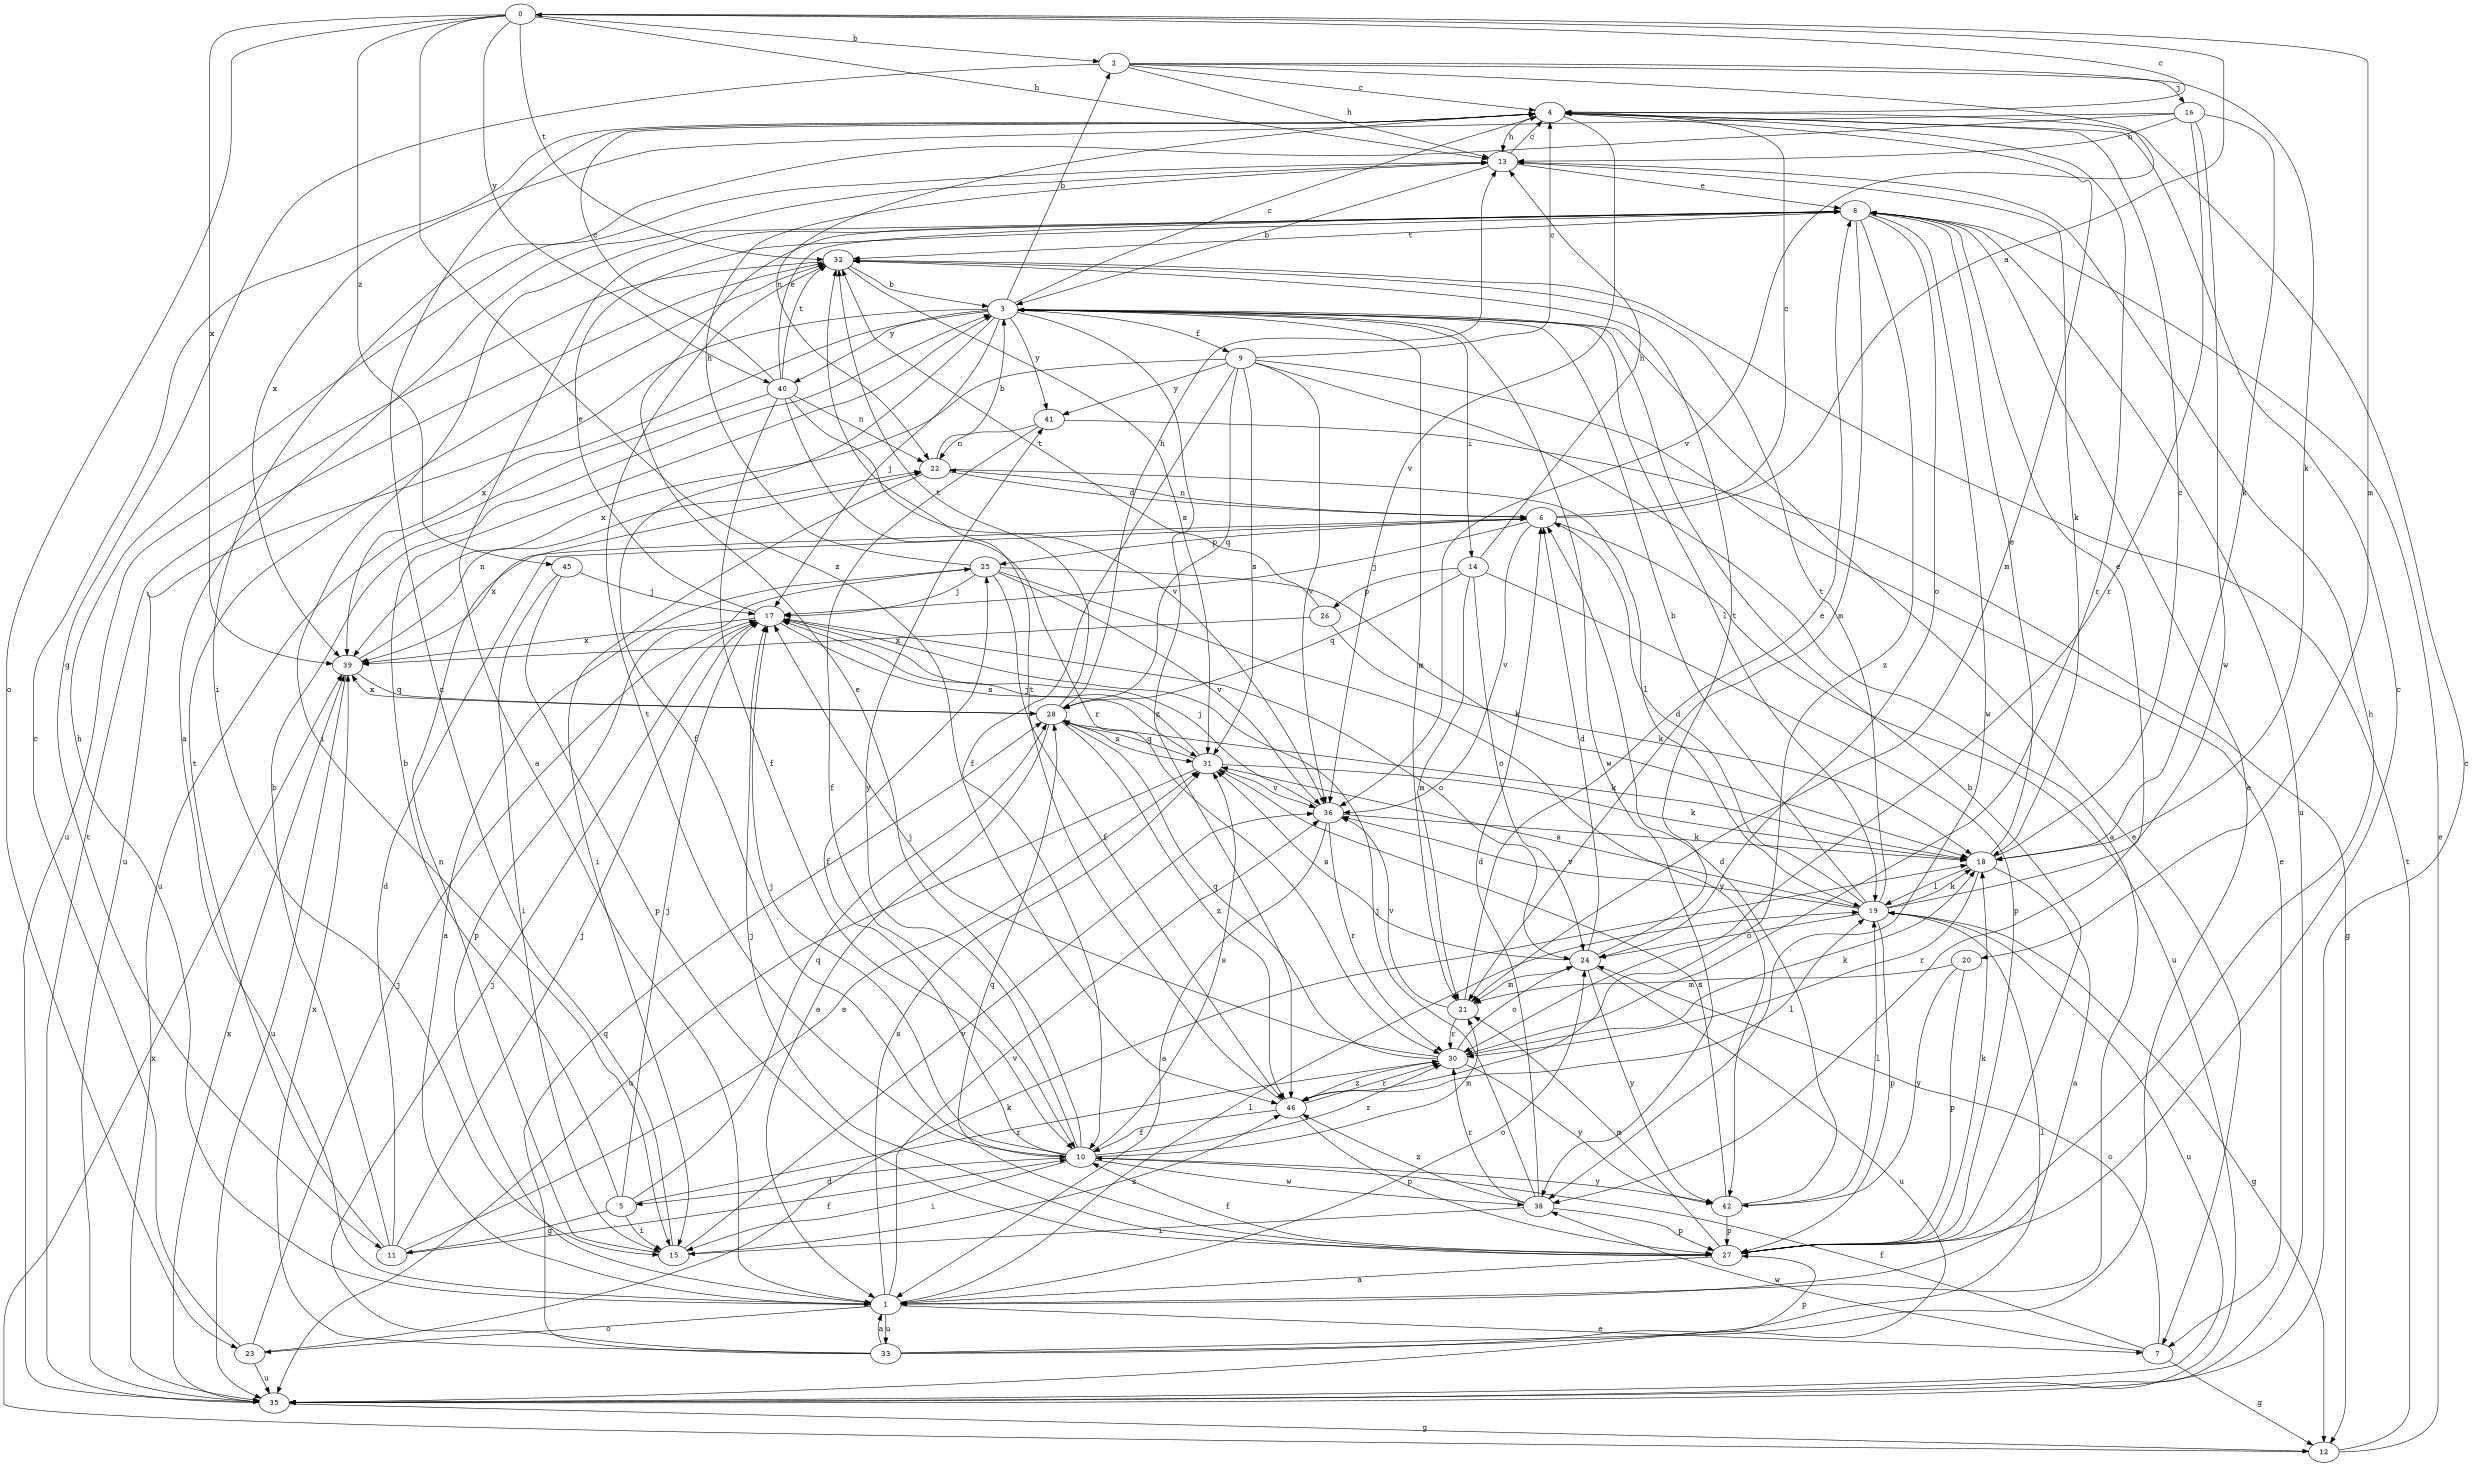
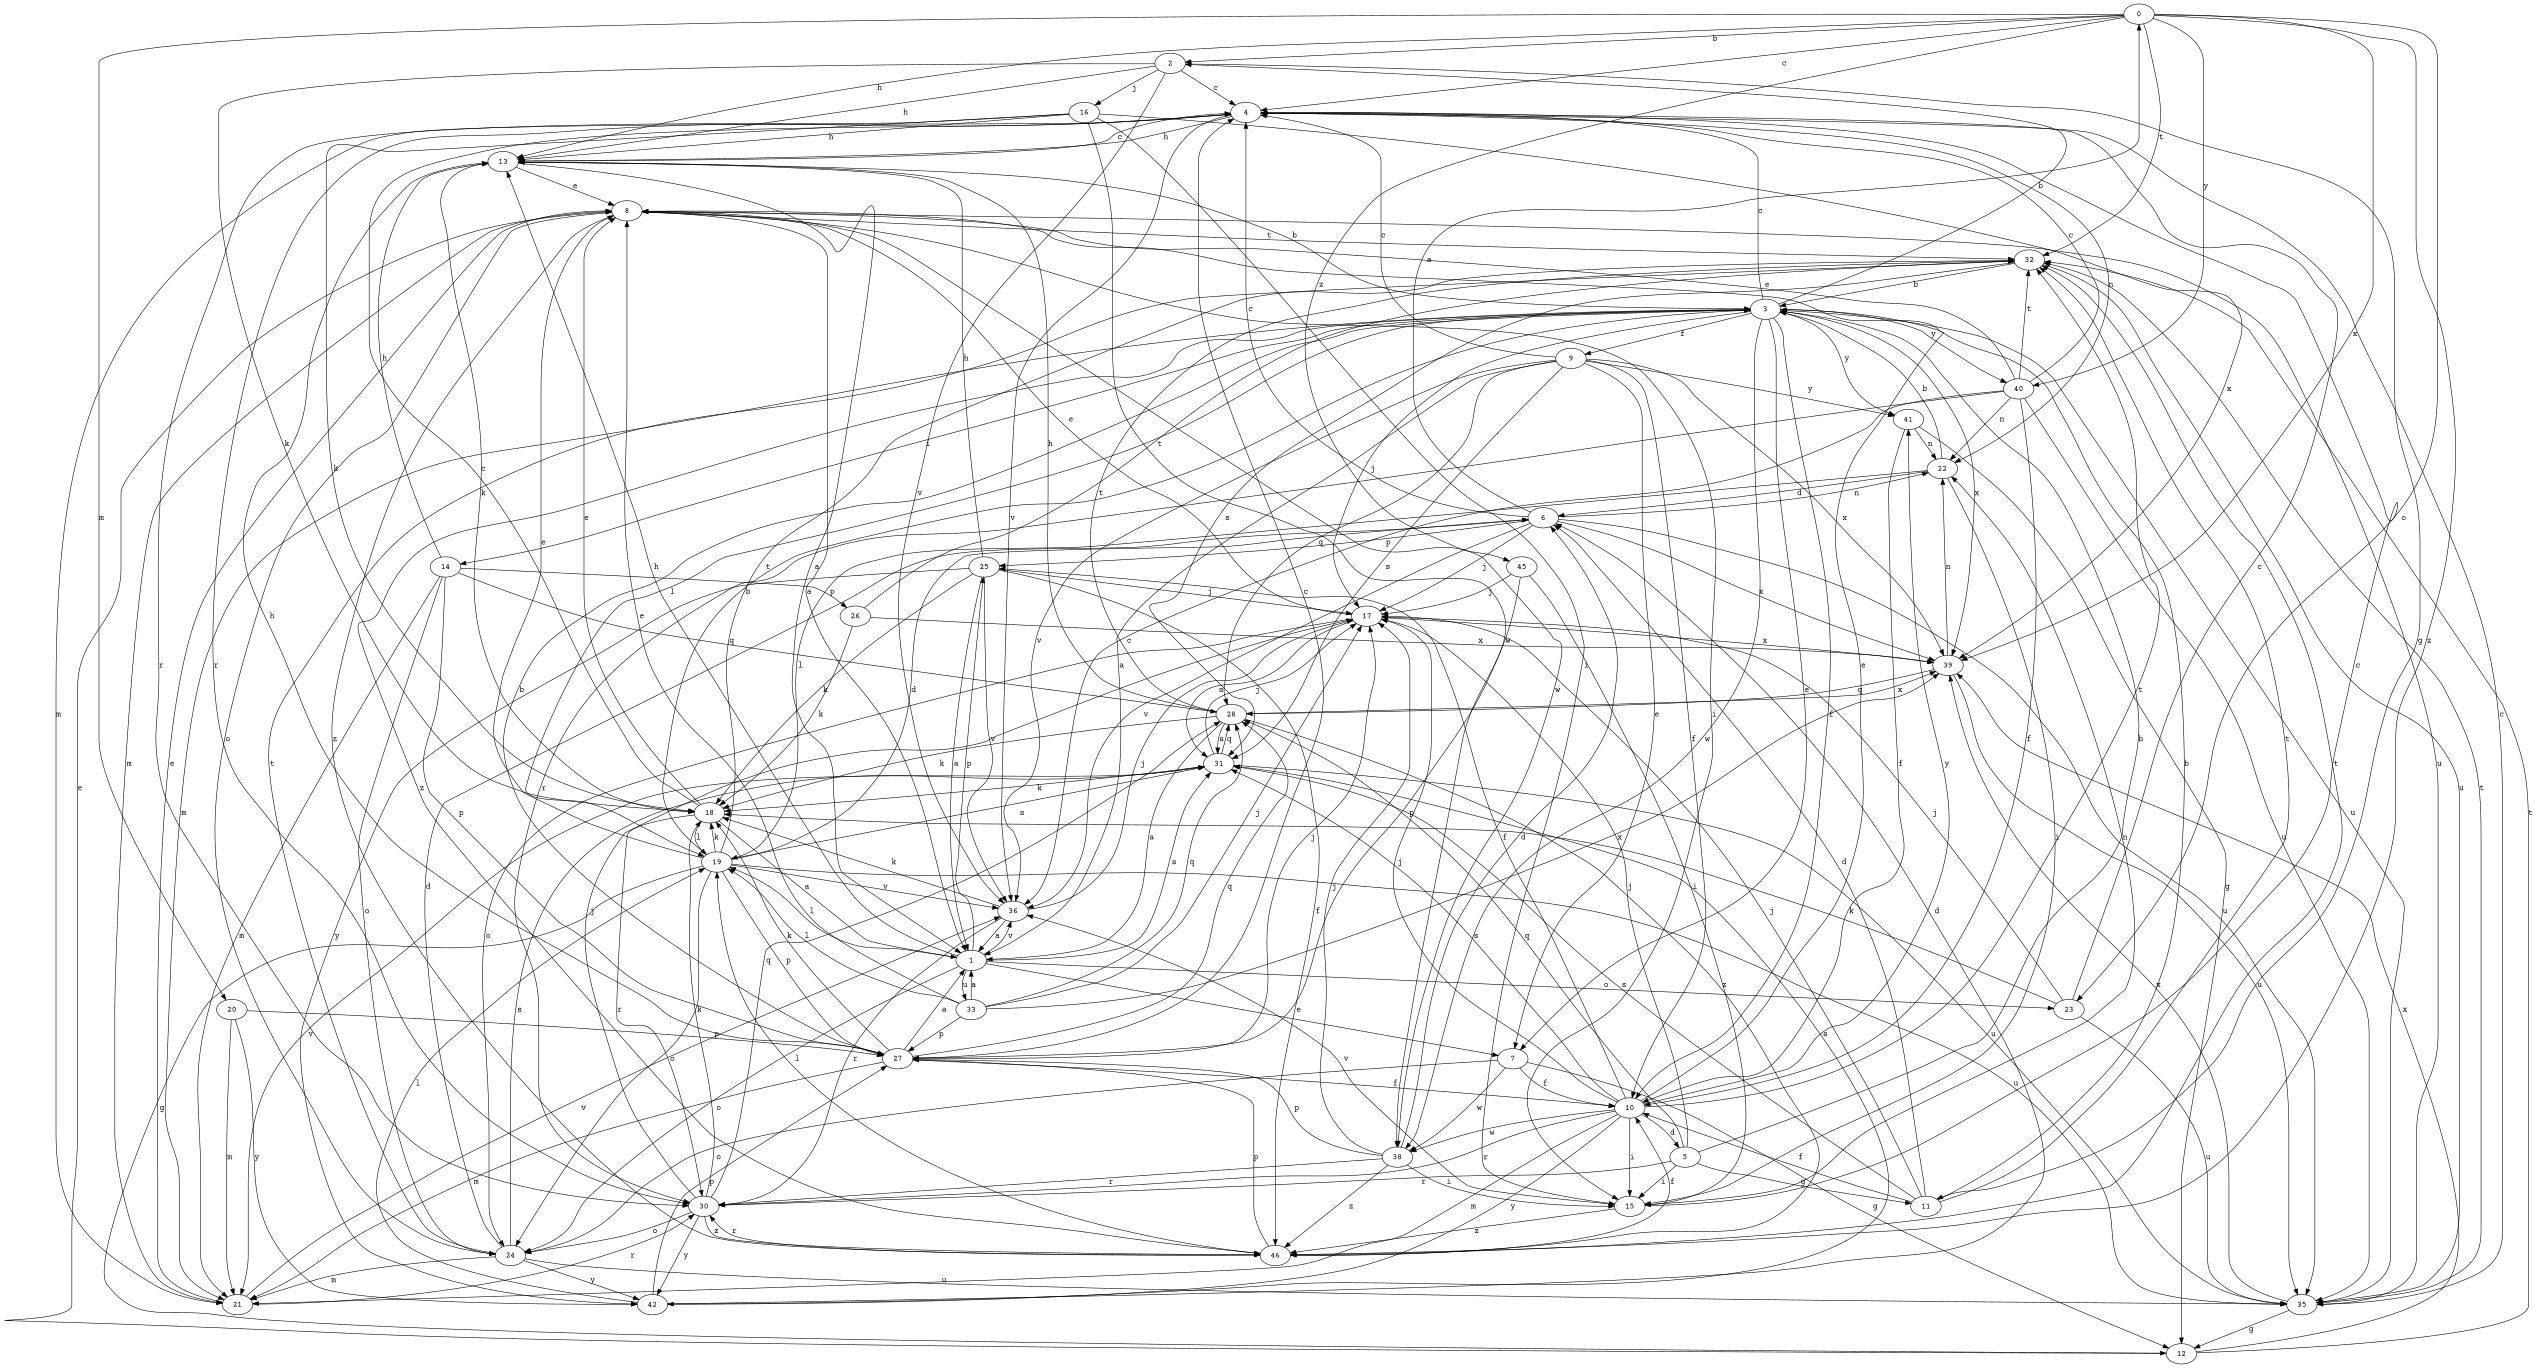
edge "40" -> "36": label "v" -> "c"
edge "31" -> "36": now "31" -> "21"
